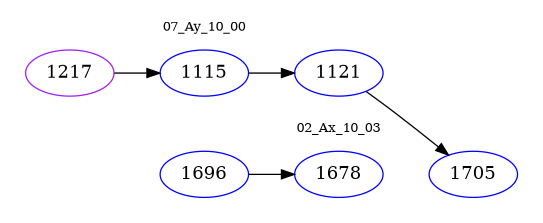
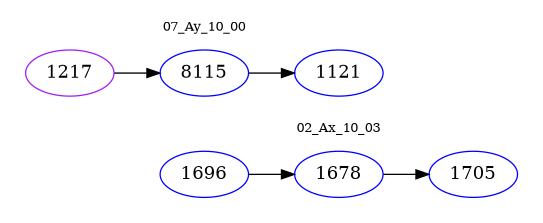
node "1115": label "1115" -> "8115"
edge "1121" -> "1705": now "1678" -> "1705"
